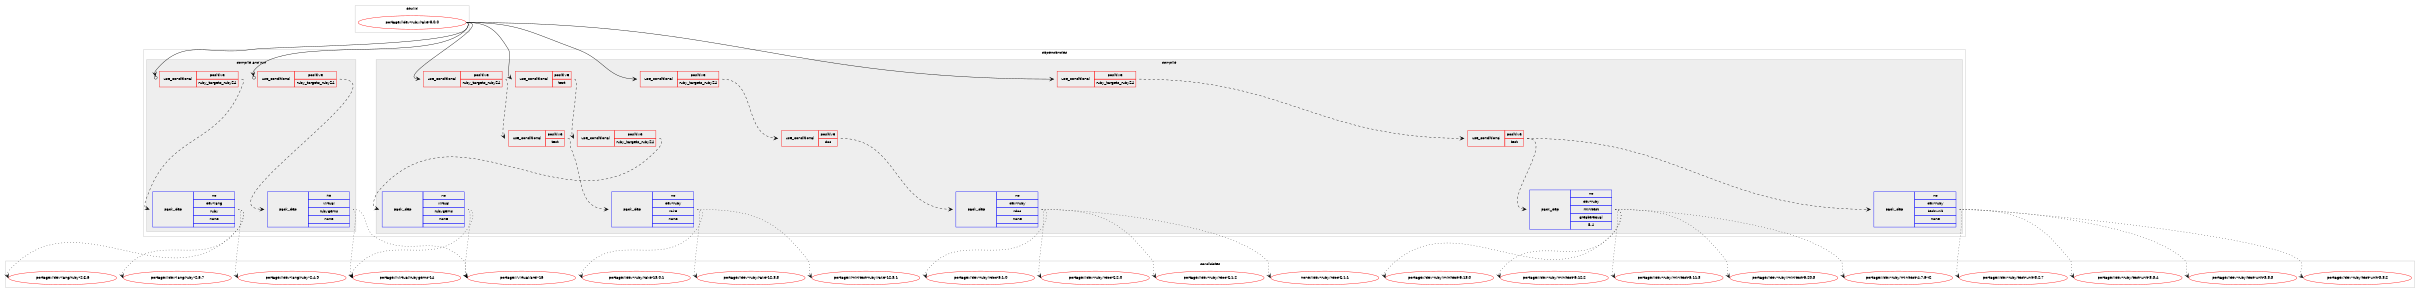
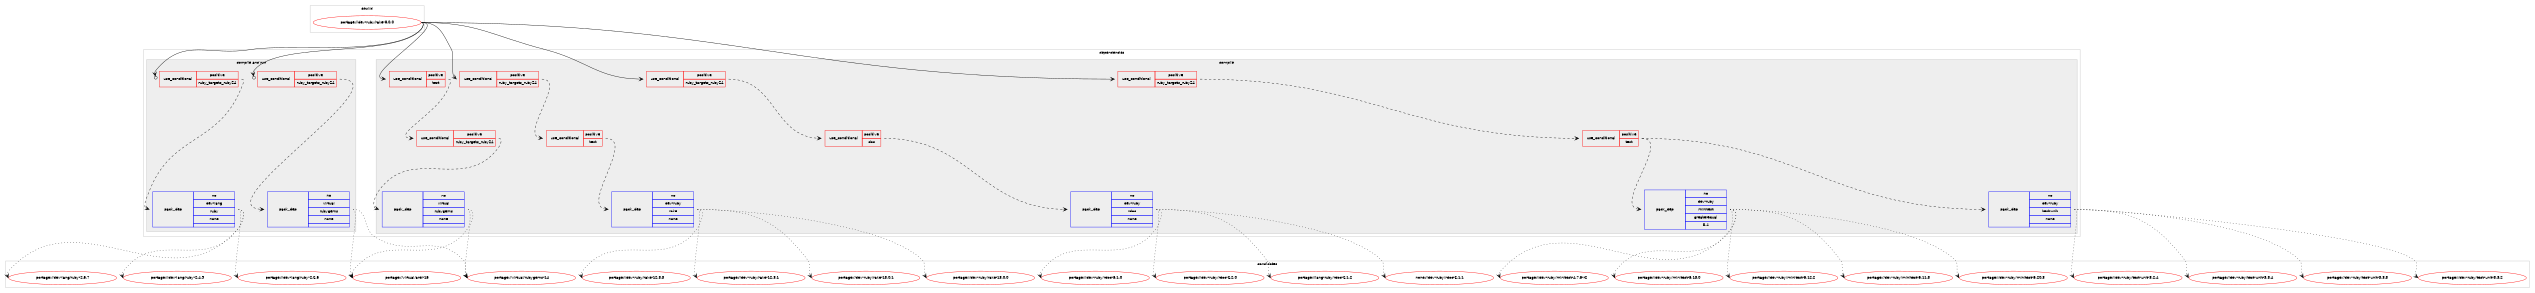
node "portage://minitest-ruby/rake-12.3.1": label "portage://minitest-ruby/rake-12.3.1" -> "portage://dev-ruby/rake-12.3.1"
node "portage://dev-ruby/rake-13.0.0": added
node "portage://dev-ruby/rdoc-6.1.2": label "portage://dev-ruby/rdoc-6.1.2" -> "portage://lang-ruby/rdoc-6.1.2"
node "portage://dev-ruby/test-unit-3.2.7": label "portage://dev-ruby/test-unit-3.2.7" -> "portage://dev-ruby/test-unit-3.2.4"
